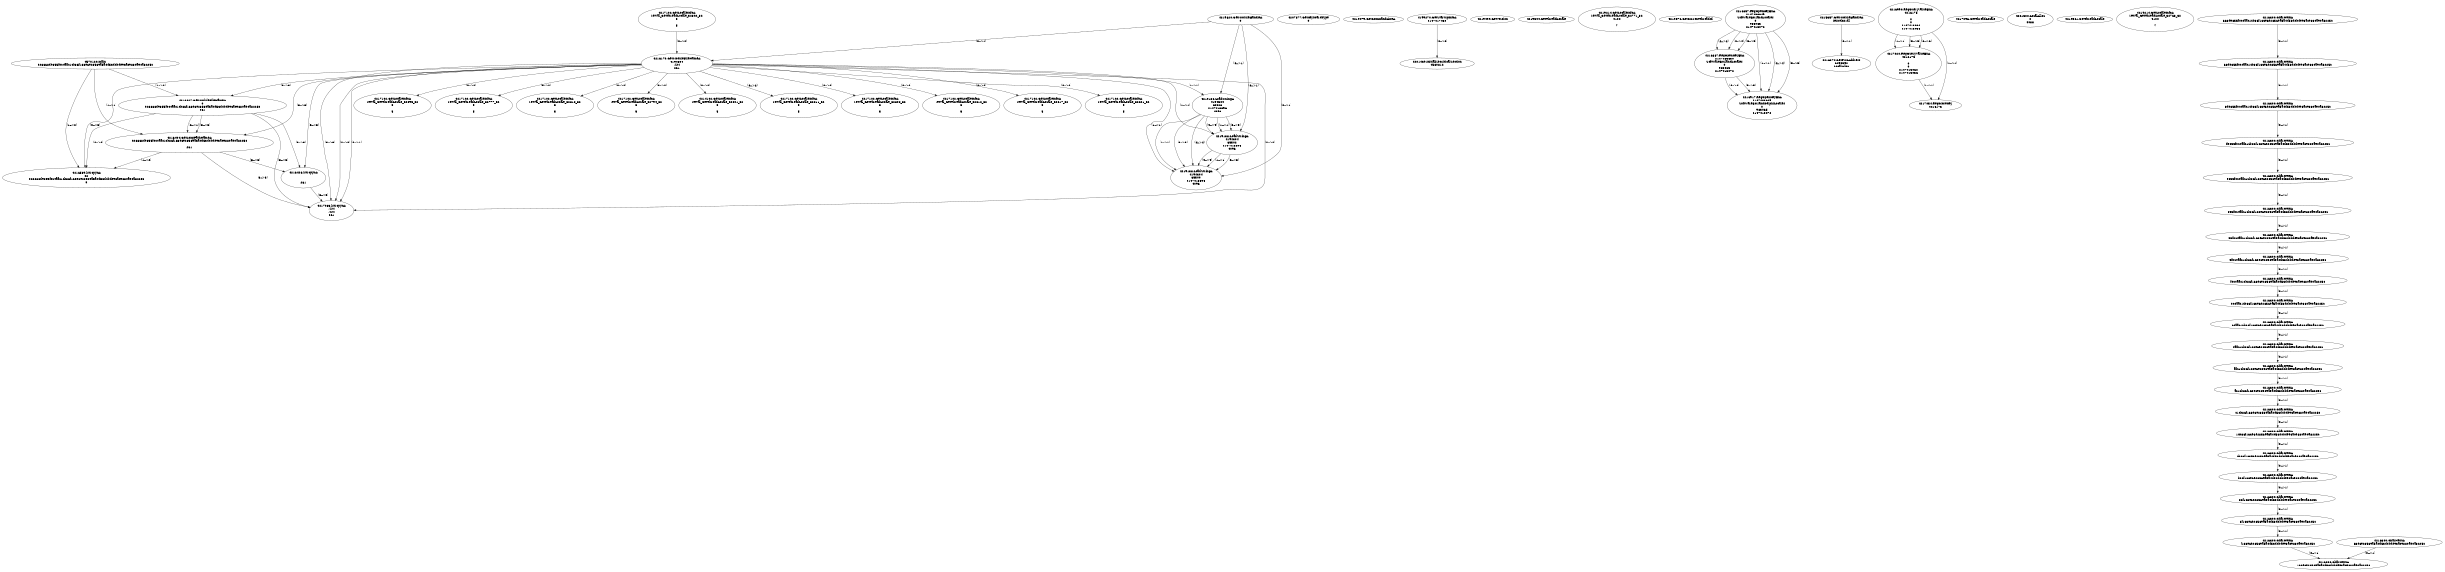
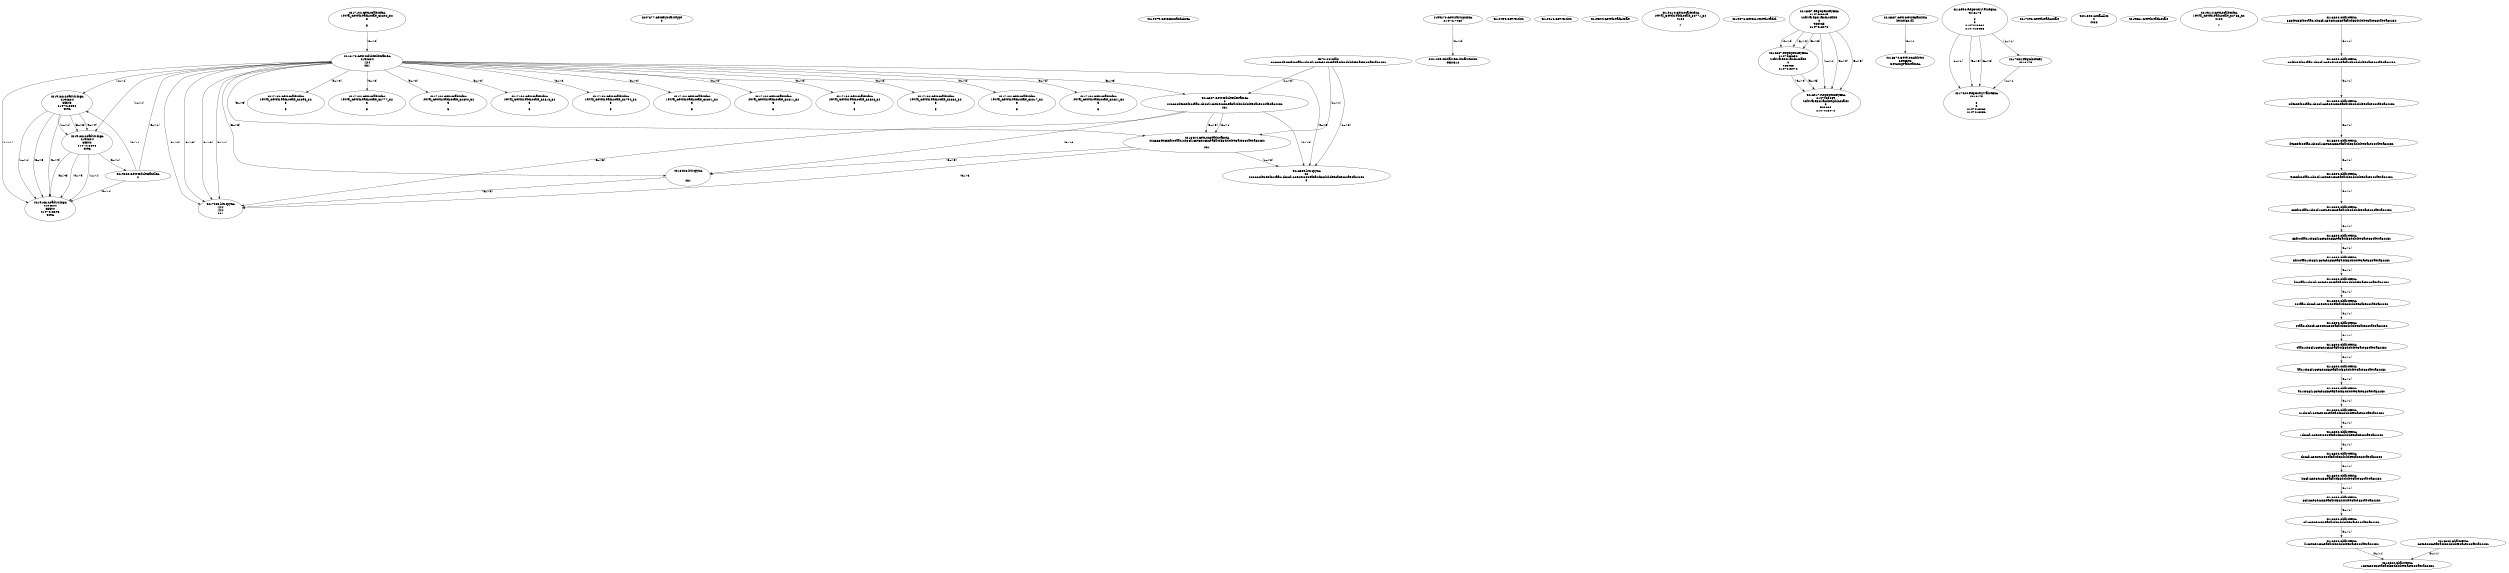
node "4219516.GetVersion": added
node "4216374.GetProcAddress 6295592 LocalAlloc": label "4216374.GetProcAddress 6295592 LocalAlloc" -> "4216374.GetProcAddress 6295592 GetLongPathNameA"
edge "4219820.GetModuleHandleA 0" -> "4219138.LoadStringA 4194304 65502 2147413396 4096": reversed
edge "4217020.RegQueryValueExA 4216175 0 0 2147413062 2147413056" -> "4217054.RegCloseKey 4216175": reversed
node "4217102.GetLocaleInfoA retval_GetThreadLocale_32800_32 3 5": added
node "4214102.GetLocaleInfoA retval_GetThreadLocale_32801_32 3 5": label "4214102.GetLocaleInfoA retval_GetThreadLocale_32801_32 3 5" -> "4217102.GetLocaleInfoA retval_GetThreadLocale_32801_32 3 5"
node "4217102.GetLocaleInfoA retval_GetThreadLocale_32812_32 3 5": label "4217102.GetLocaleInfoA retval_GetThreadLocale_32812_32 3 5" -> "4217102.GetLocaleInfoA retval_GetThreadLocale_32862_32 3 5"
